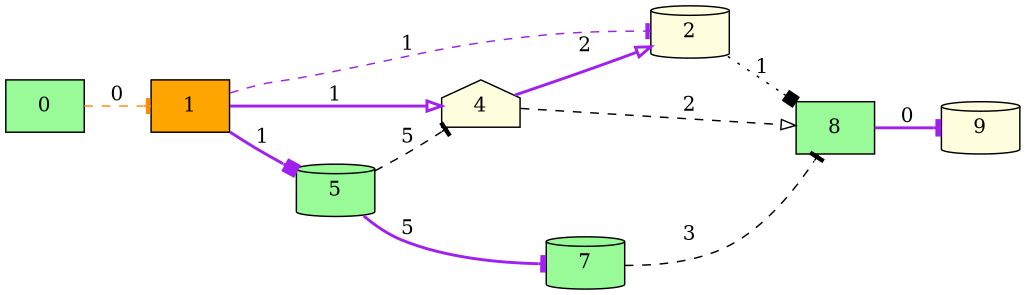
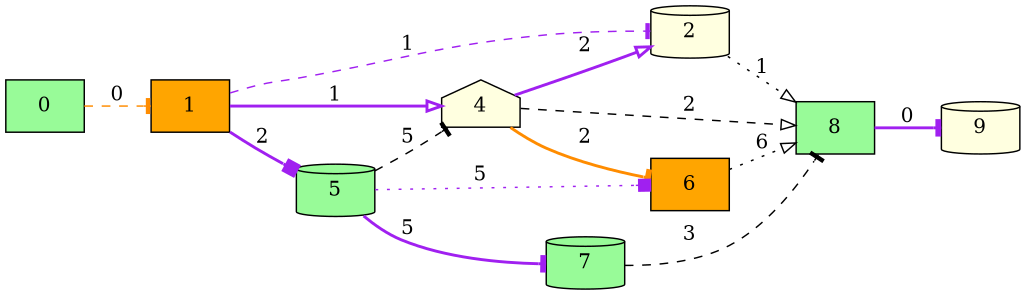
edge "2" -> "8": arrowhead box -> onormal
edge "1" -> "5": label "1" -> "2"
node "6": added
